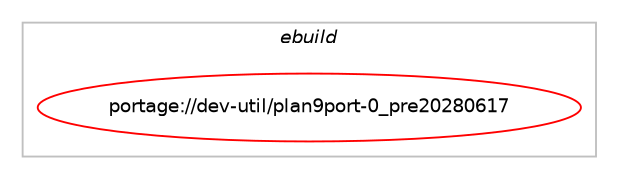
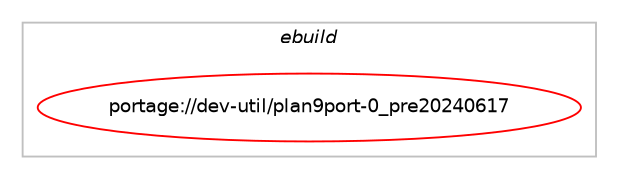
node "portage://dev-util/plan9port-0_pre20280617": label "portage://dev-util/plan9port-0_pre20280617" -> "portage://dev-util/plan9port-0_pre20240617"
